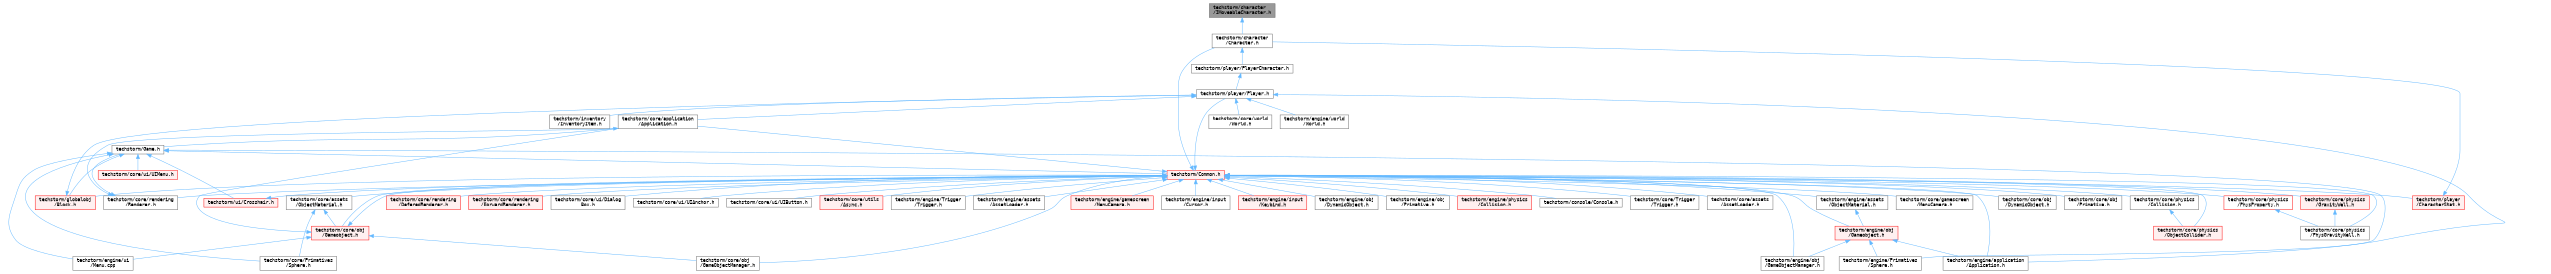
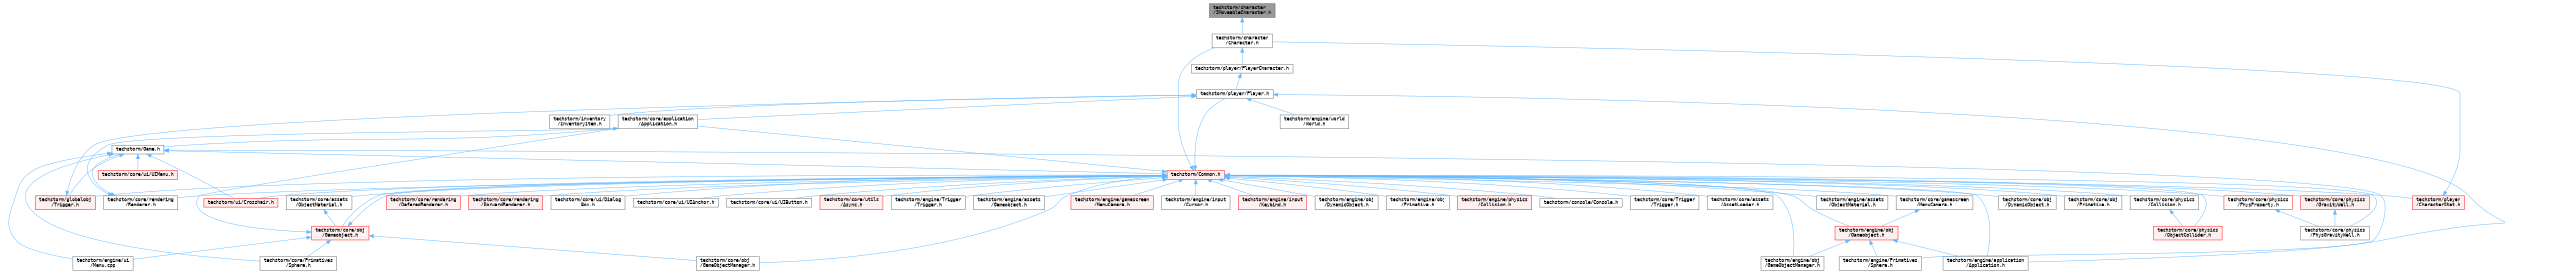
node "techstorm/core/world /World.h": removed
edge "techstorm/Common.h" -> "techstorm/ui/Crosshair.h": reversed
node "techstorm/globalobj /Block.h": label "techstorm/globalobj /Block.h" -> "techstorm/globalobj /Trigger.h"
node "techstorm/engine/assets /AssetLoader.h": label "techstorm/engine/assets /AssetLoader.h" -> "techstorm/engine/assets /Gameobject.h"
edge "techstorm/engine/obj /Gameobject.h" -> "techstorm/engine/assets /ObjectMaterial.h": now "techstorm/engine/obj /Gameobject.h" -> "techstorm/core/gamescreen /MenuCamera.h"
edge "techstorm/core/Primatives /Sphere.h" -> "techstorm/core/assets /ObjectMaterial.h": now "techstorm/core/Primatives /Sphere.h" -> "techstorm/core/obj /Gameobject.h"
